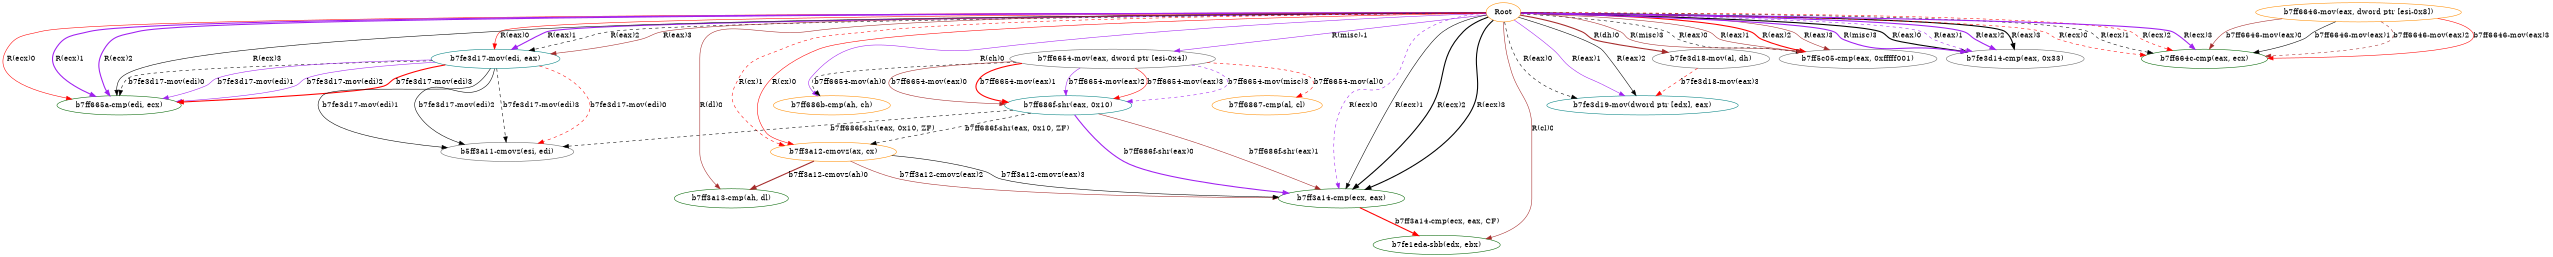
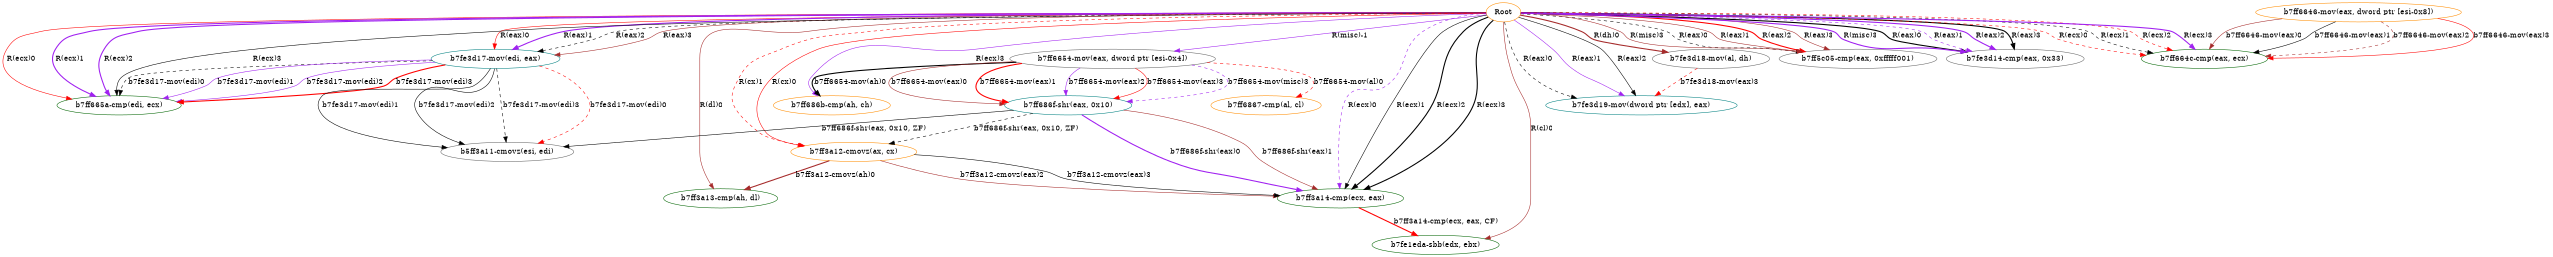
edge "Root" -> "b7ff686b-cmp(ah, ch)": label "R(ch)0" -> "R(ecx)3"
edge "b7ff6654-mov(eax, dword ptr [esi-0x4])" -> "b7ff686b-cmp(ah, ch)": style dashed -> bold
edge "b7ff686f-shr(eax, 0x10)" -> "b5ff3a11-cmovz(esi, edi)": style dashed -> solid
